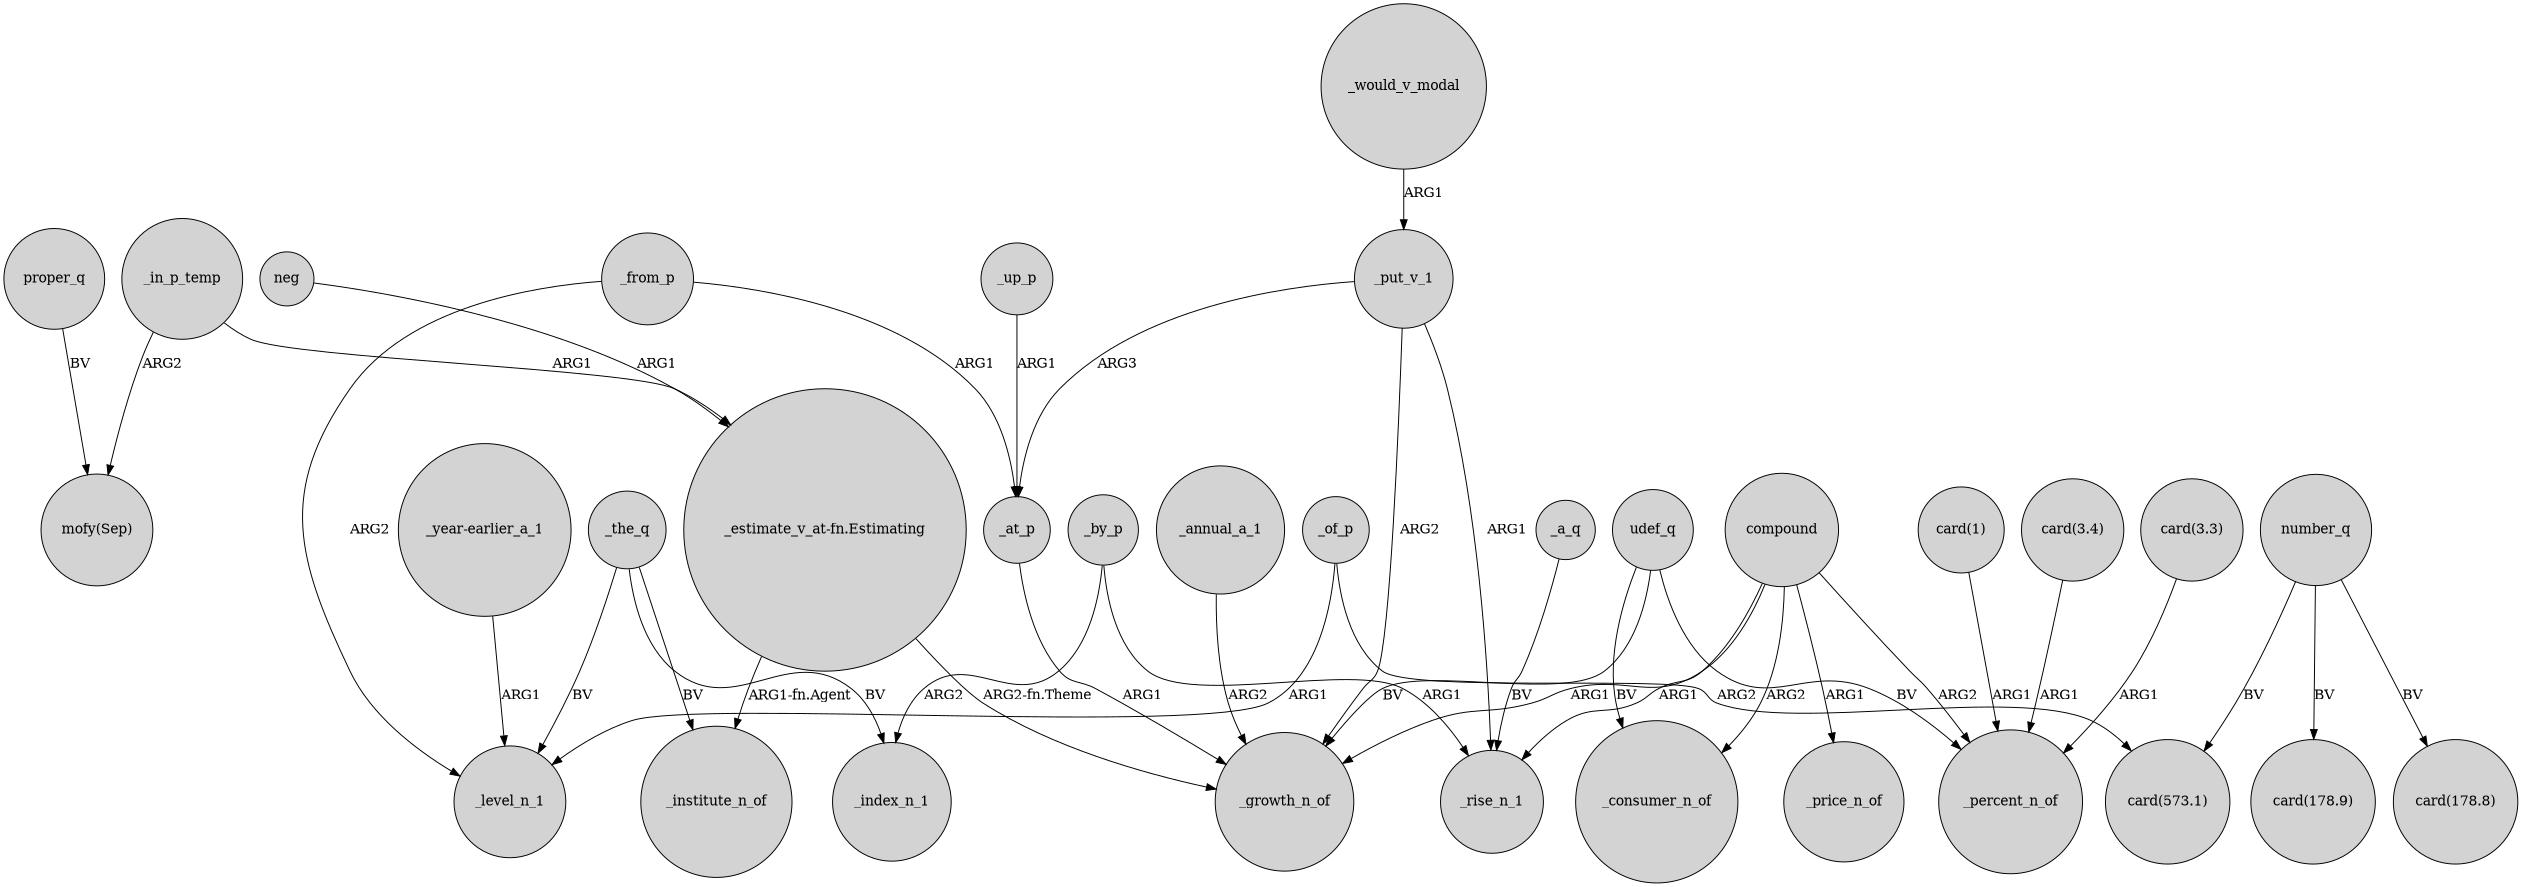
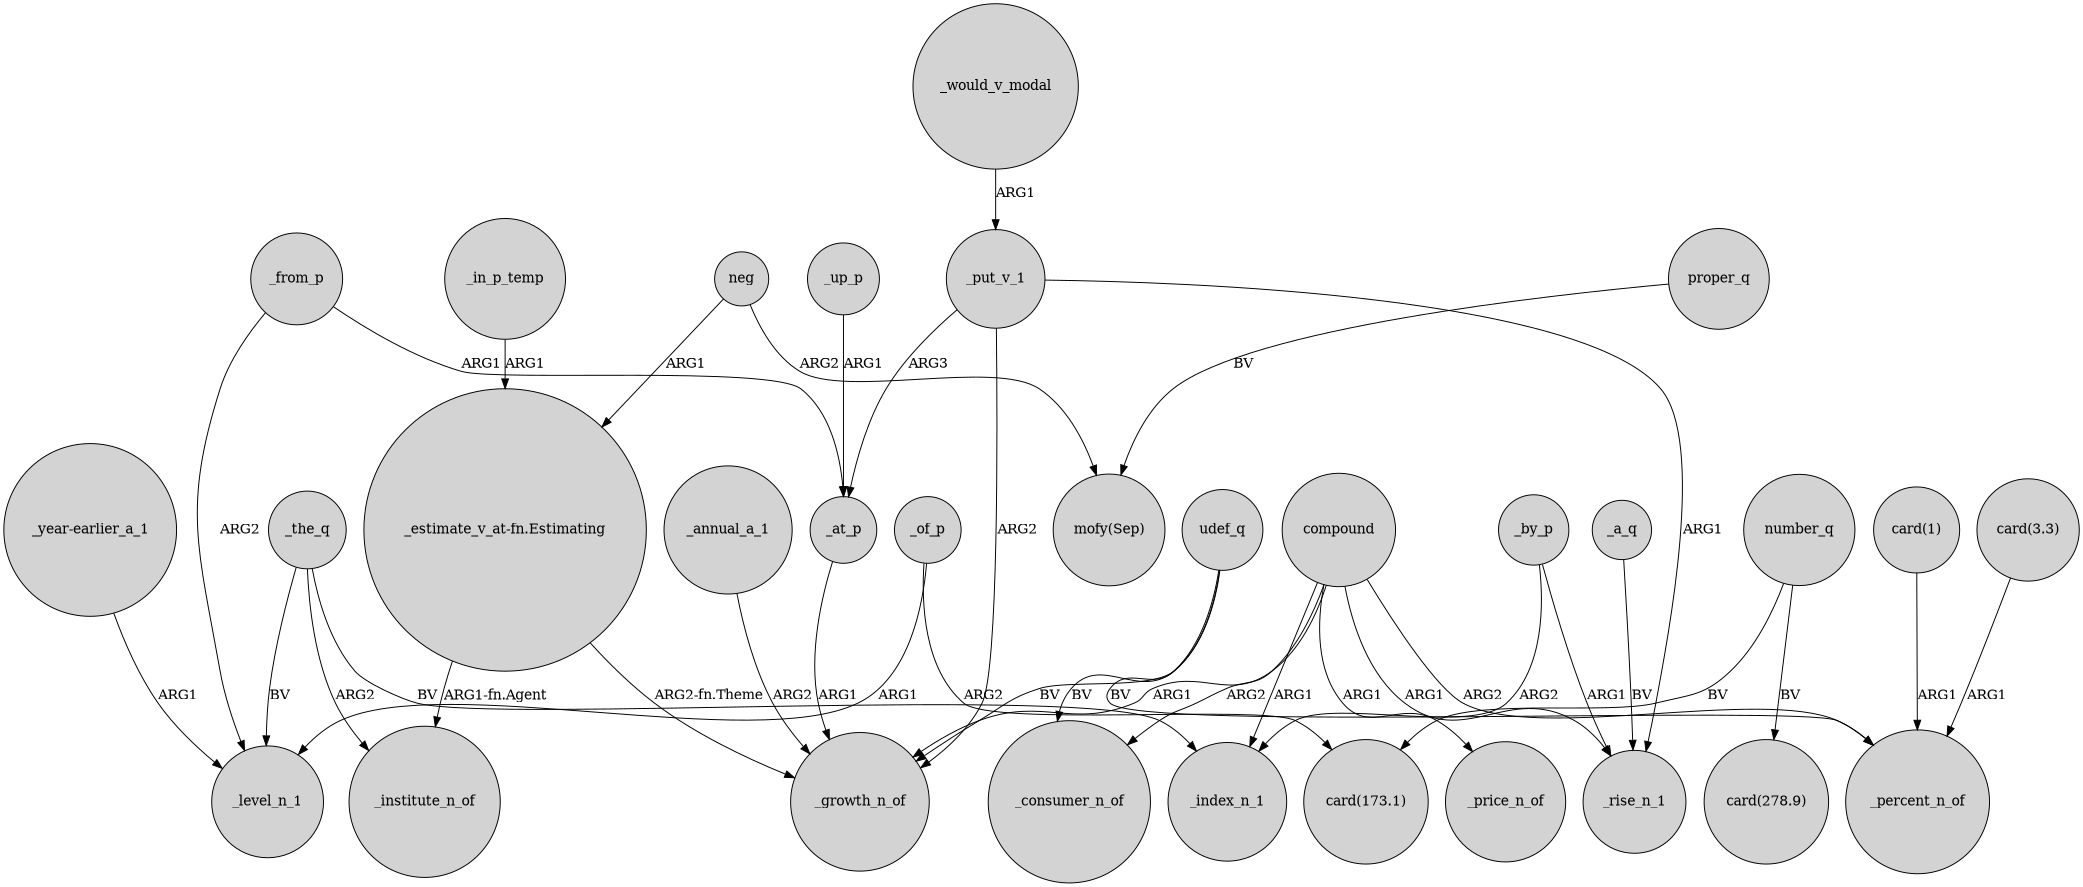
edge "_in_p_temp" -> "mofy(Sep)": now "neg" -> "mofy(Sep)"
node "card(3.4)": removed
edge "compound" -> "_index_n_1": added, label "ARG1"
edge "_the_q" -> "_institute_n_of": label "BV" -> "ARG2"
node "card(573.1)": label "card(573.1)" -> "card(173.1)"
node "card(178.9)": label "card(178.9)" -> "card(278.9)"
node "card(178.8)": removed
